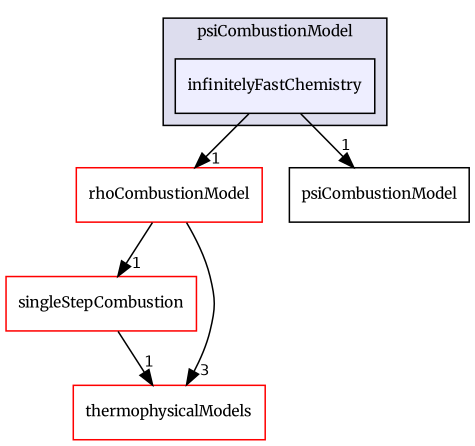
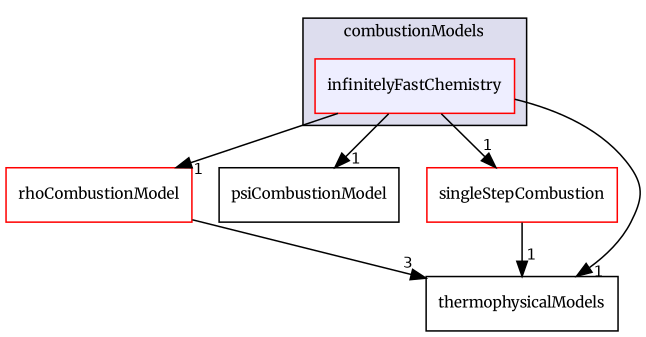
cluster "psiCombustionModel": label "psiCombustionModel" -> "combustionModels"
node "infinitelyFastChemistry": color black -> red
edge "infinitelyFastChemistry" -> "thermophysicalModels": added
edge "rhoCombustionModel" -> "singleStepCombustion": now "infinitelyFastChemistry" -> "singleStepCombustion"
node "thermophysicalModels": color red -> black
